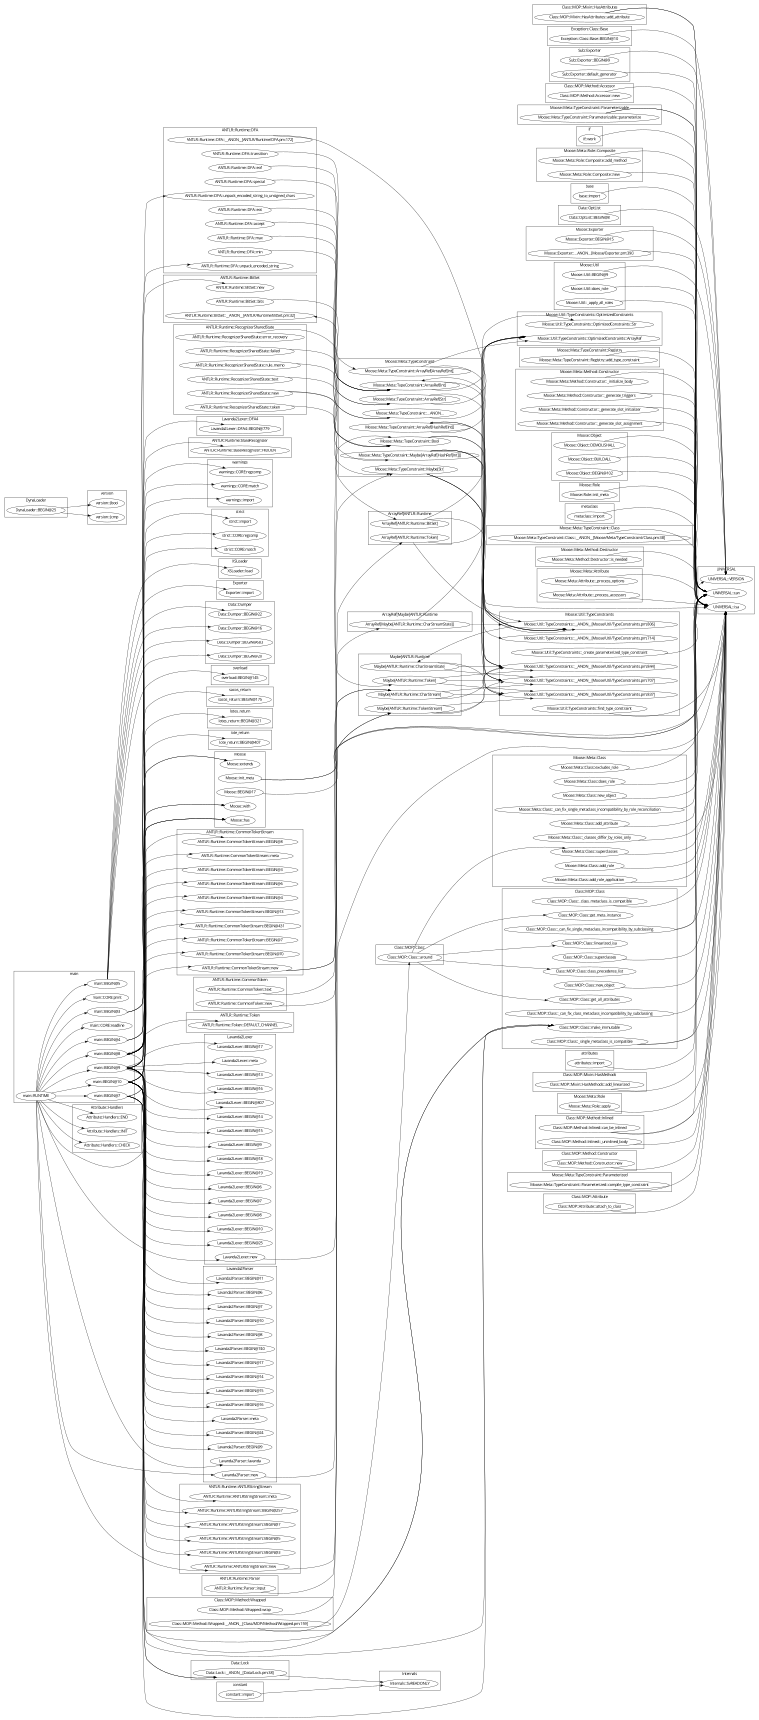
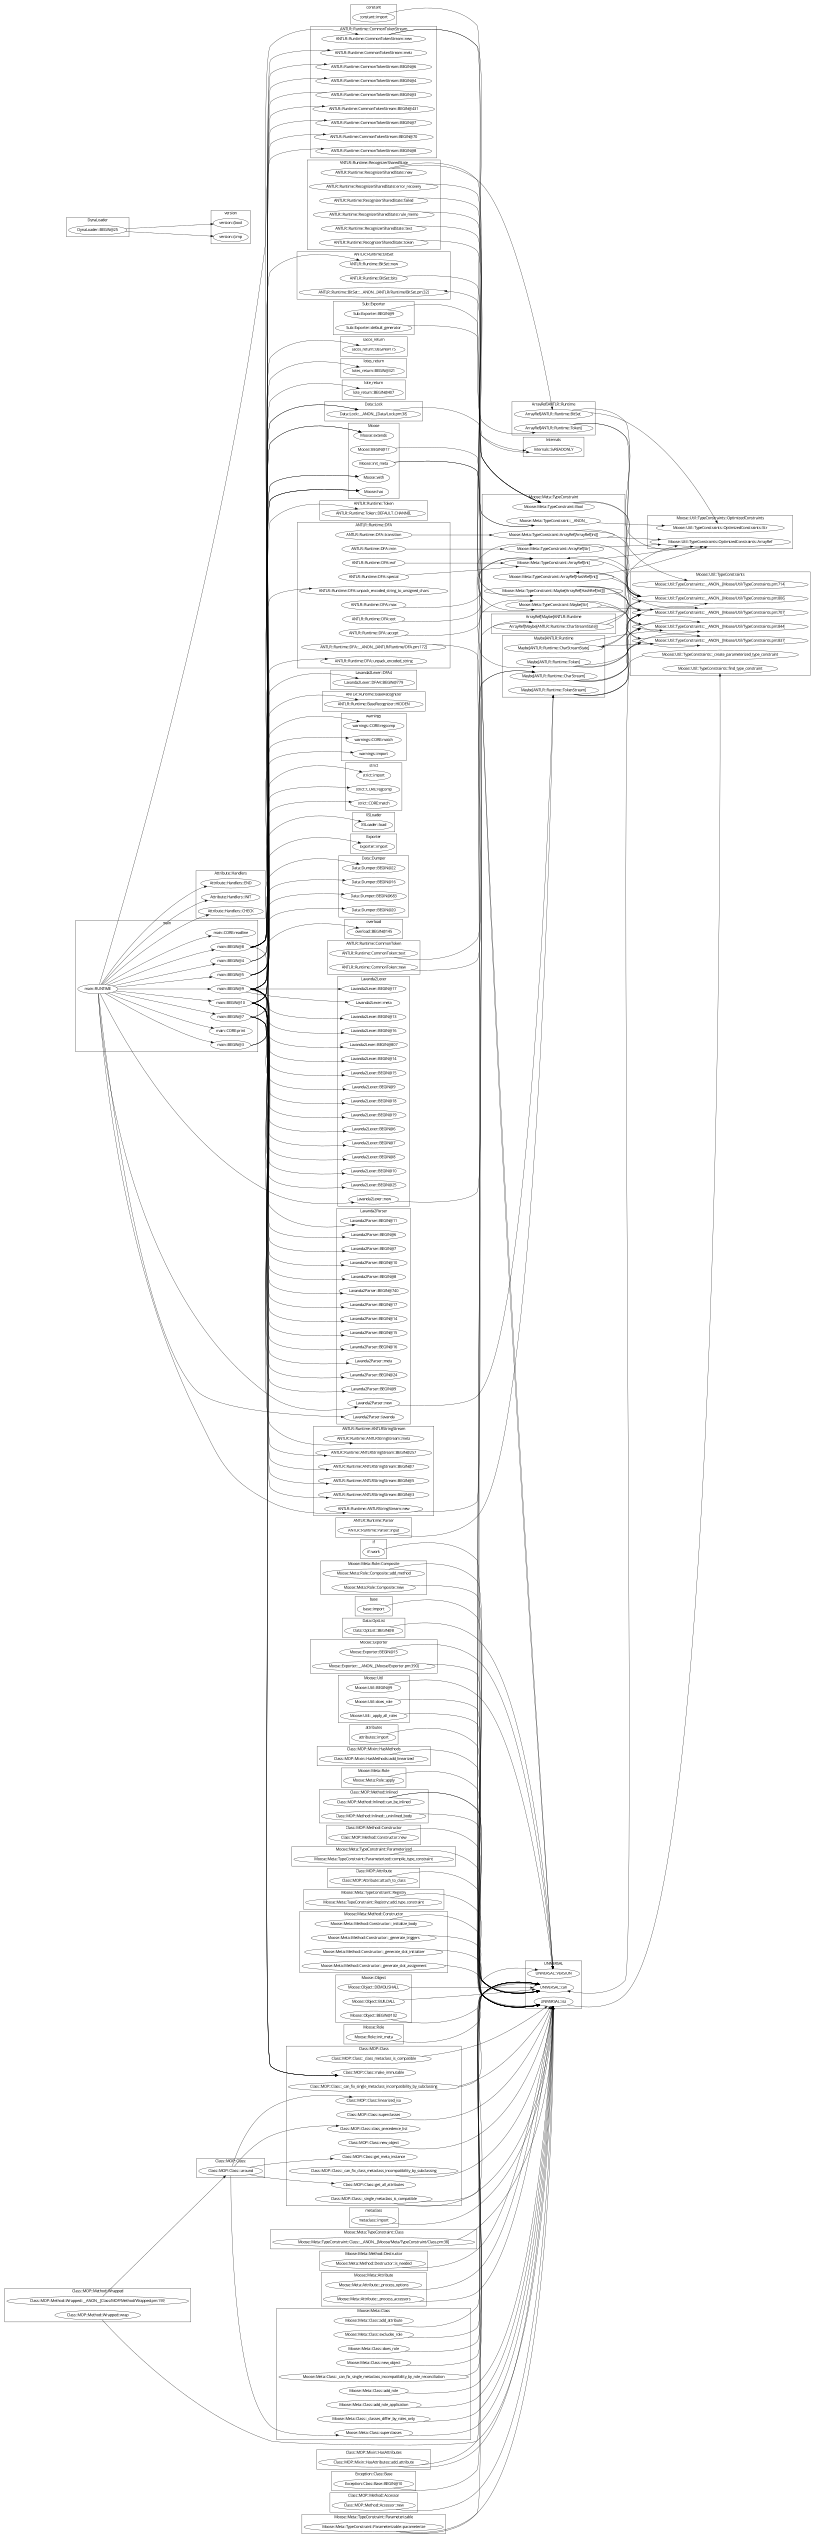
edge "ArrayRef[ANTLR::Runtime::BitSet]" -> "Moose::Util::TypeConstraints::OptimizedConstraints::ArrayRef": now "ArrayRef[ANTLR::Runtime::BitSet]" -> "Moose::Util::TypeConstraints::OptimizedConstraints::Str"
edge "Moose::Util::TypeConstraints::find_type_constraint" -> "UNIVERSAL::isa": reversed
node "ANTLR::Runtime::CommonTokenStream::BEGIN@13": removed
